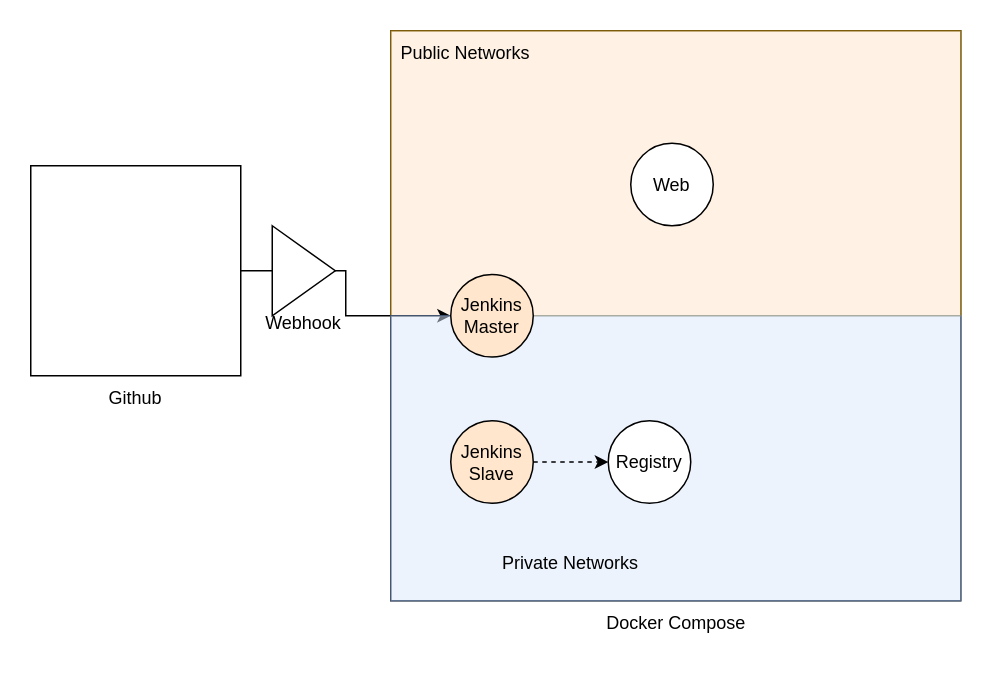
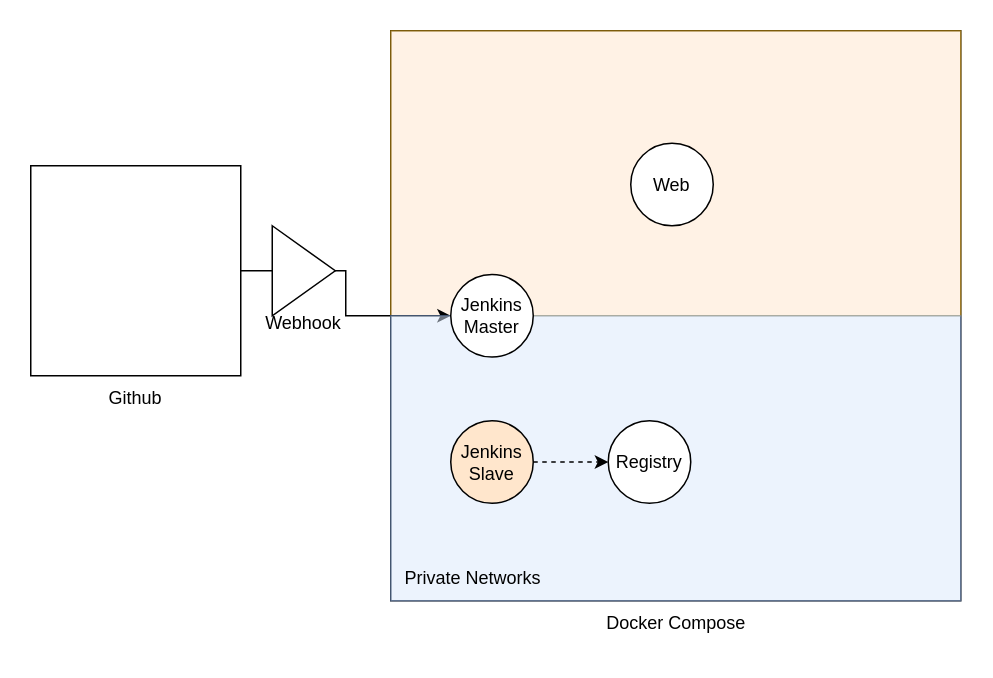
node "Public Networks": removed
node "Jenkins Master": fillcolor #ffe6cc -> #ffffff
node "Private Networks": moved (571, 563) -> (473, 578)
